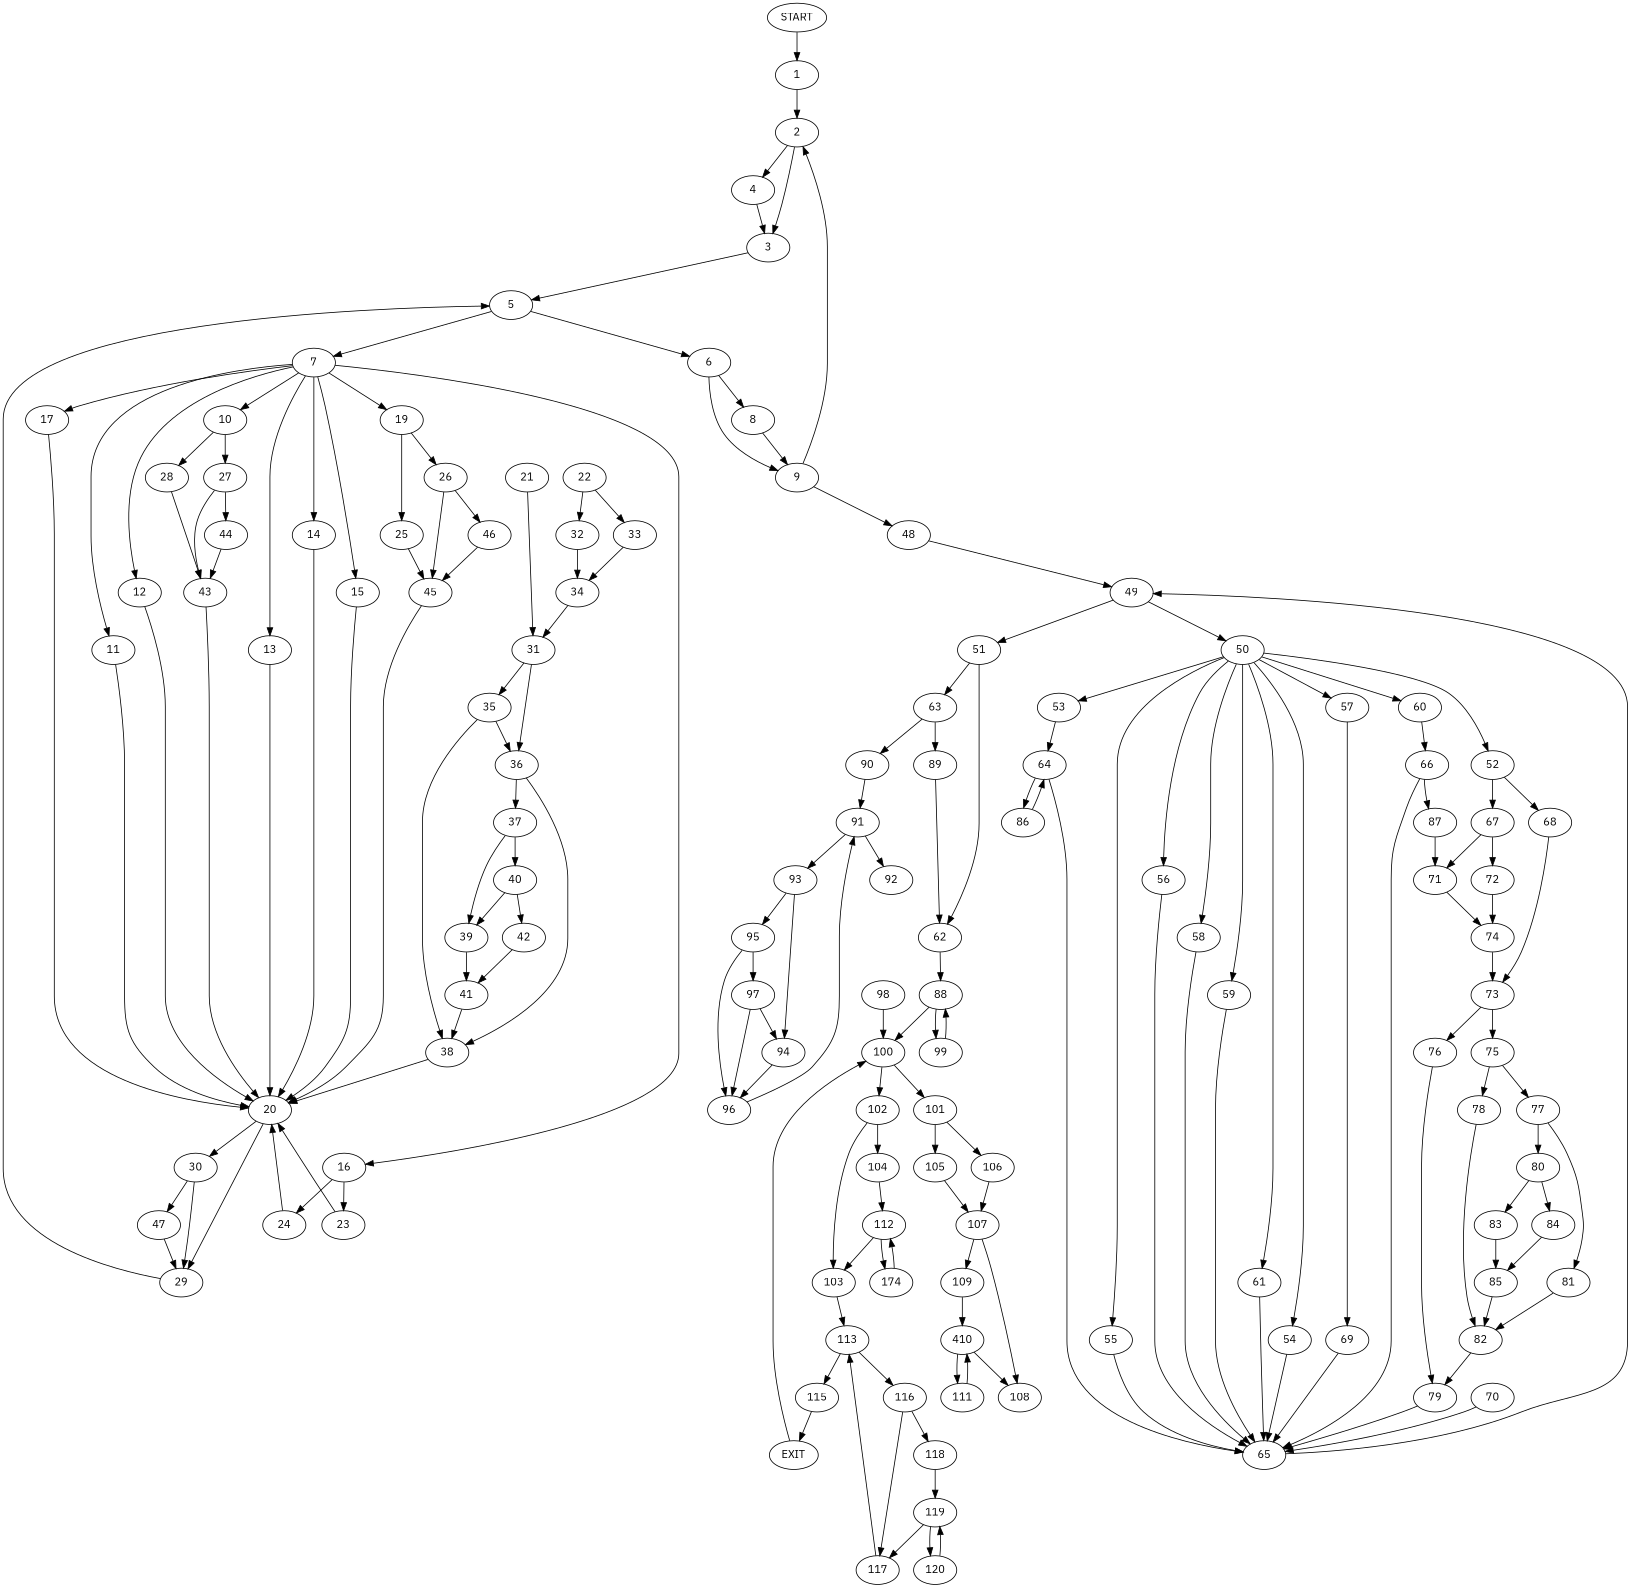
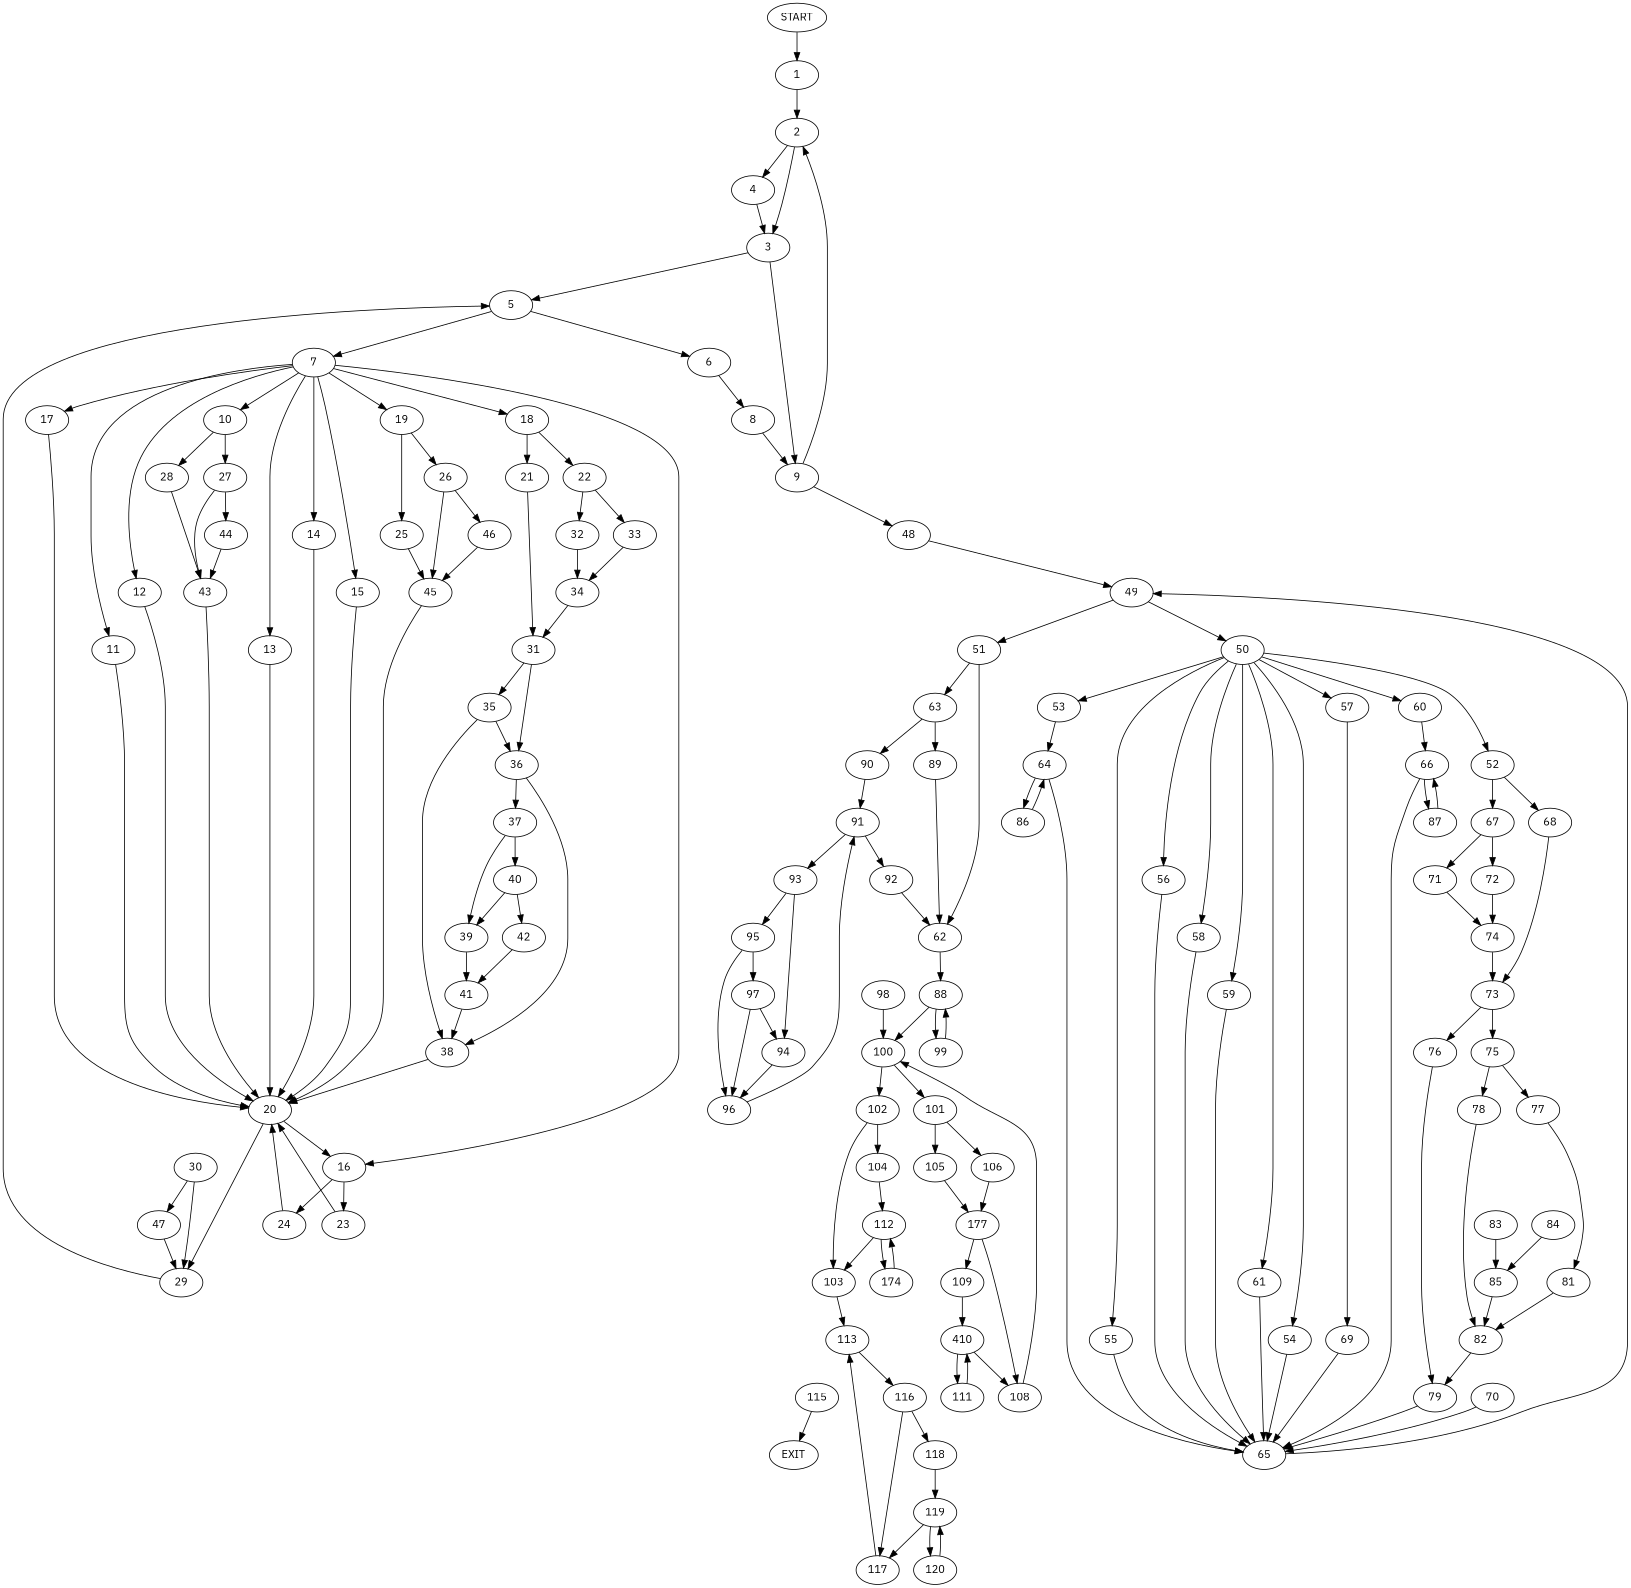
node "18": added
edge "6" -> "9": now "3" -> "9"
edge "87" -> "71": now "87" -> "66"
edge "92" -> "62": added
edge "20" -> "30": now "20" -> "16"
node "80": removed
node "107": label "107" -> "177"
edge "EXIT" -> "100": now "108" -> "100"
edge "113" -> "115": removed
